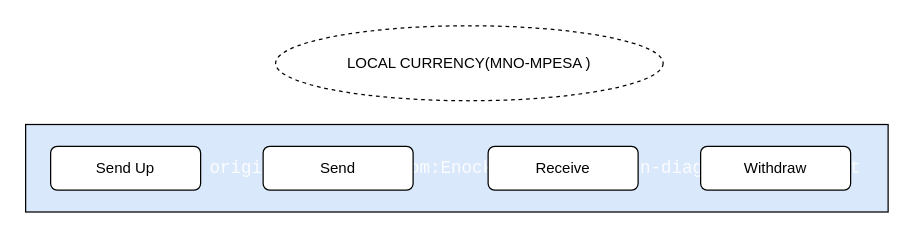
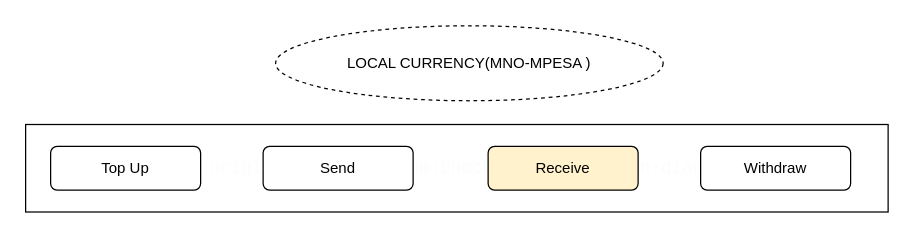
node "Send Up": label "Send Up" -> "Top Up"
node "git remote add origin git@github.com:Enockkipkoech/design-diagrams-drawio.git": fillcolor #dae8fc -> #ffffff
node "Receive": fillcolor #ffffff -> #fff2cc
